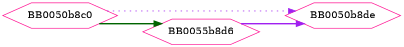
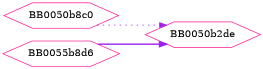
node "BB0050b8de": label "BB0050b8de" -> "BB0050b2de"
edge "BB0050b8c0" -> "BB0055b8d6": removed
